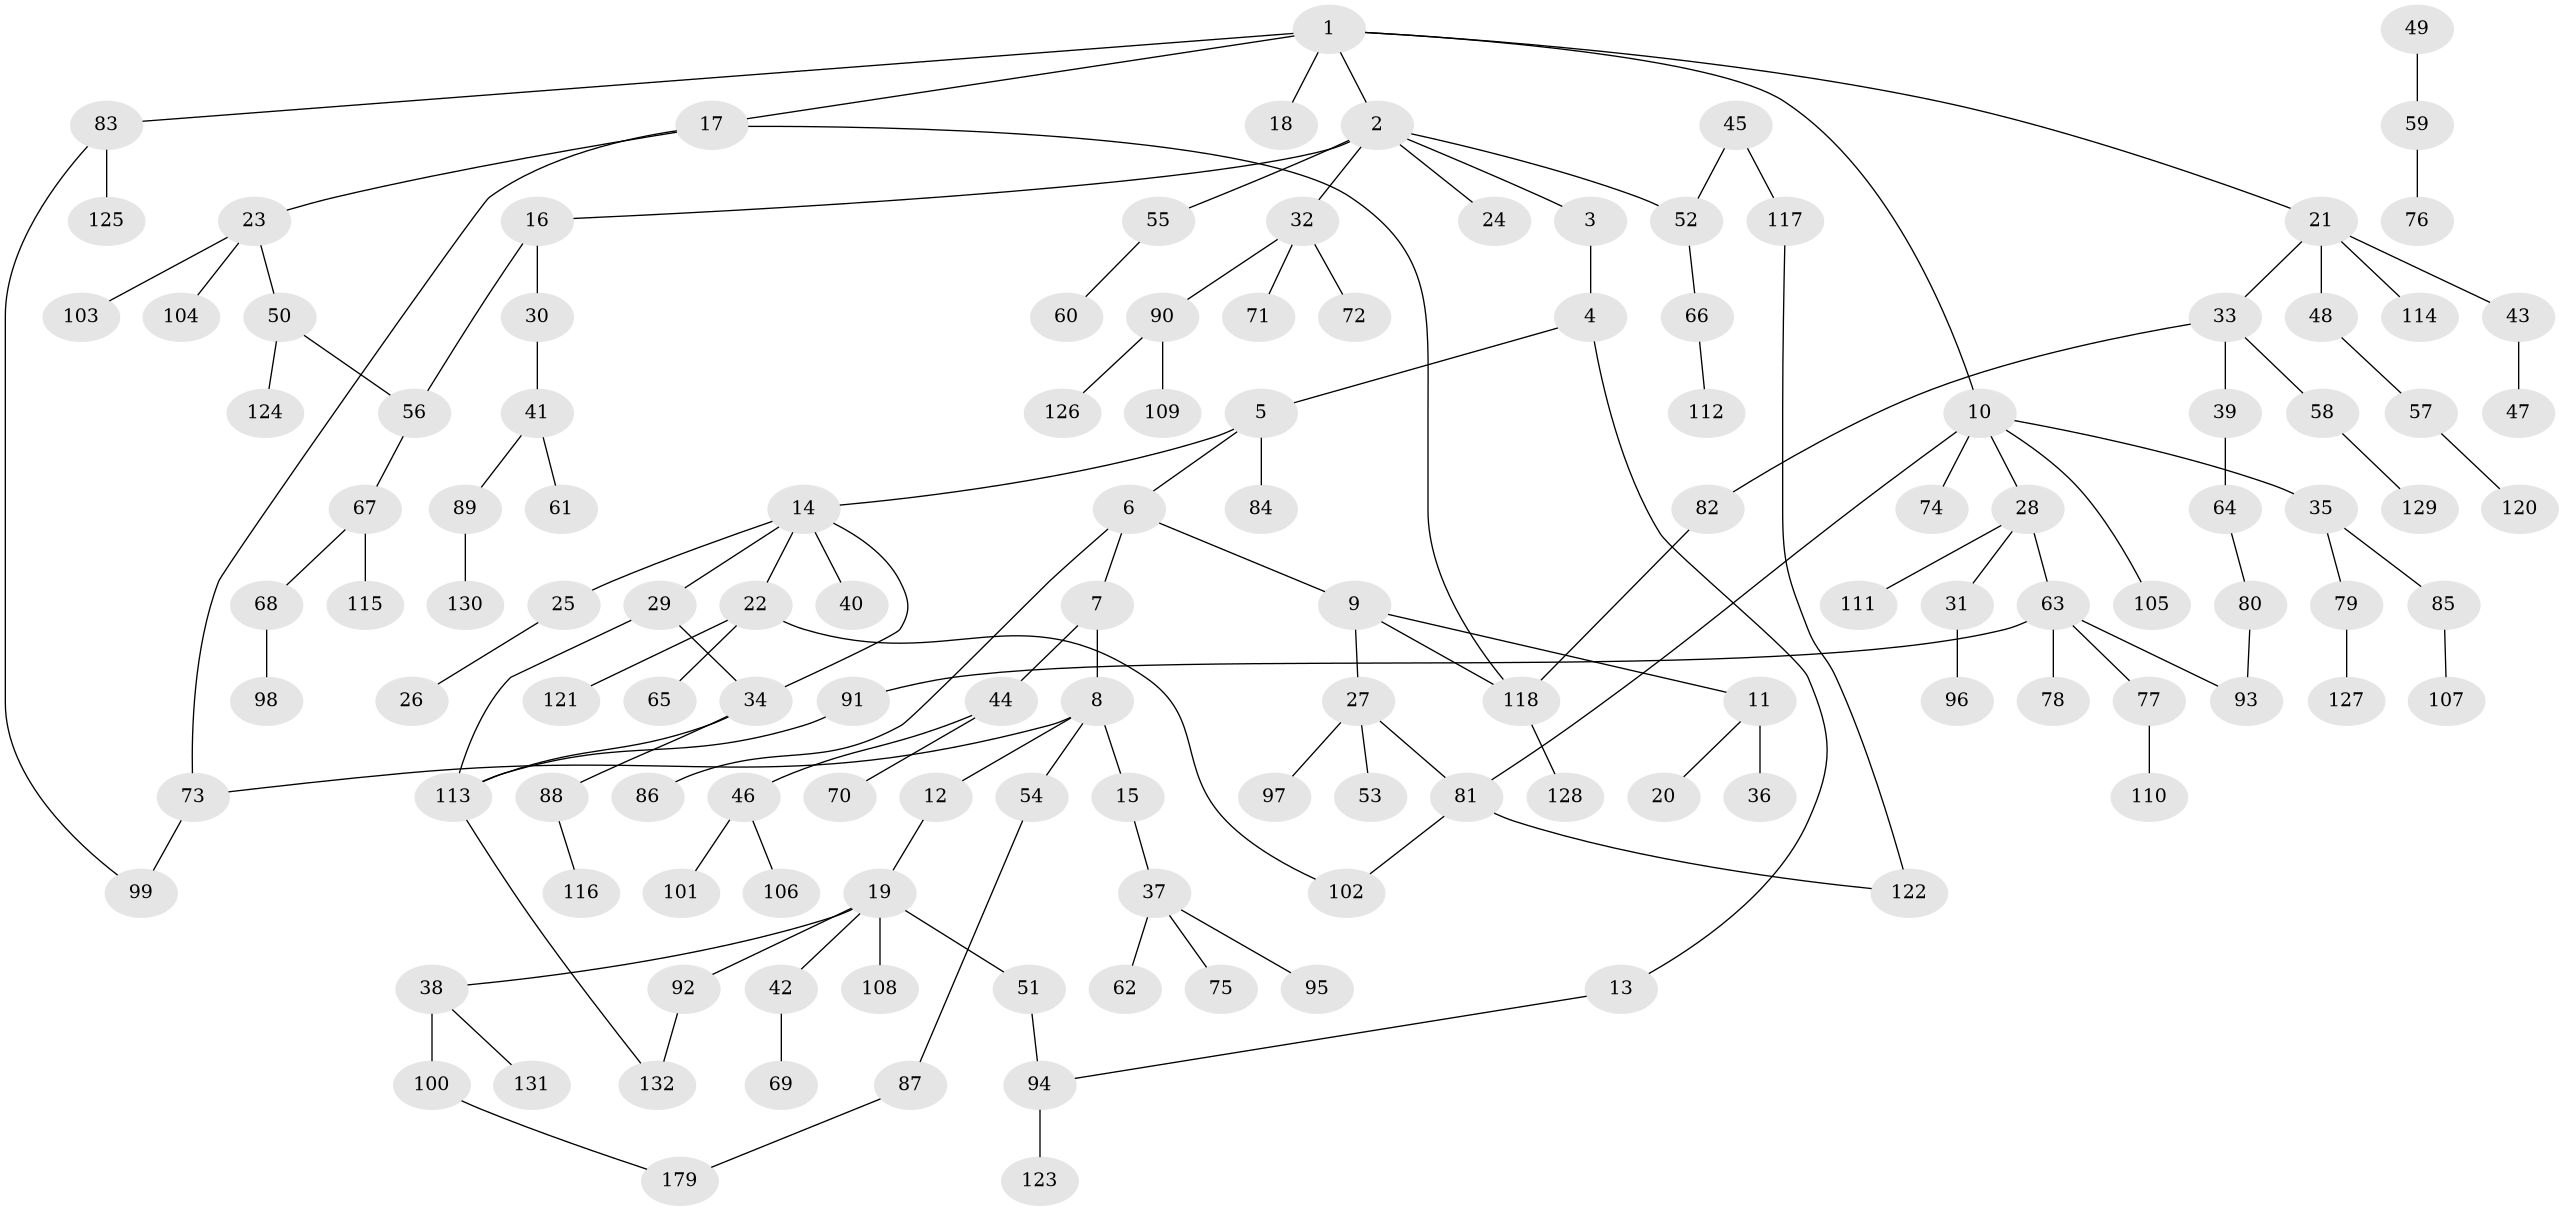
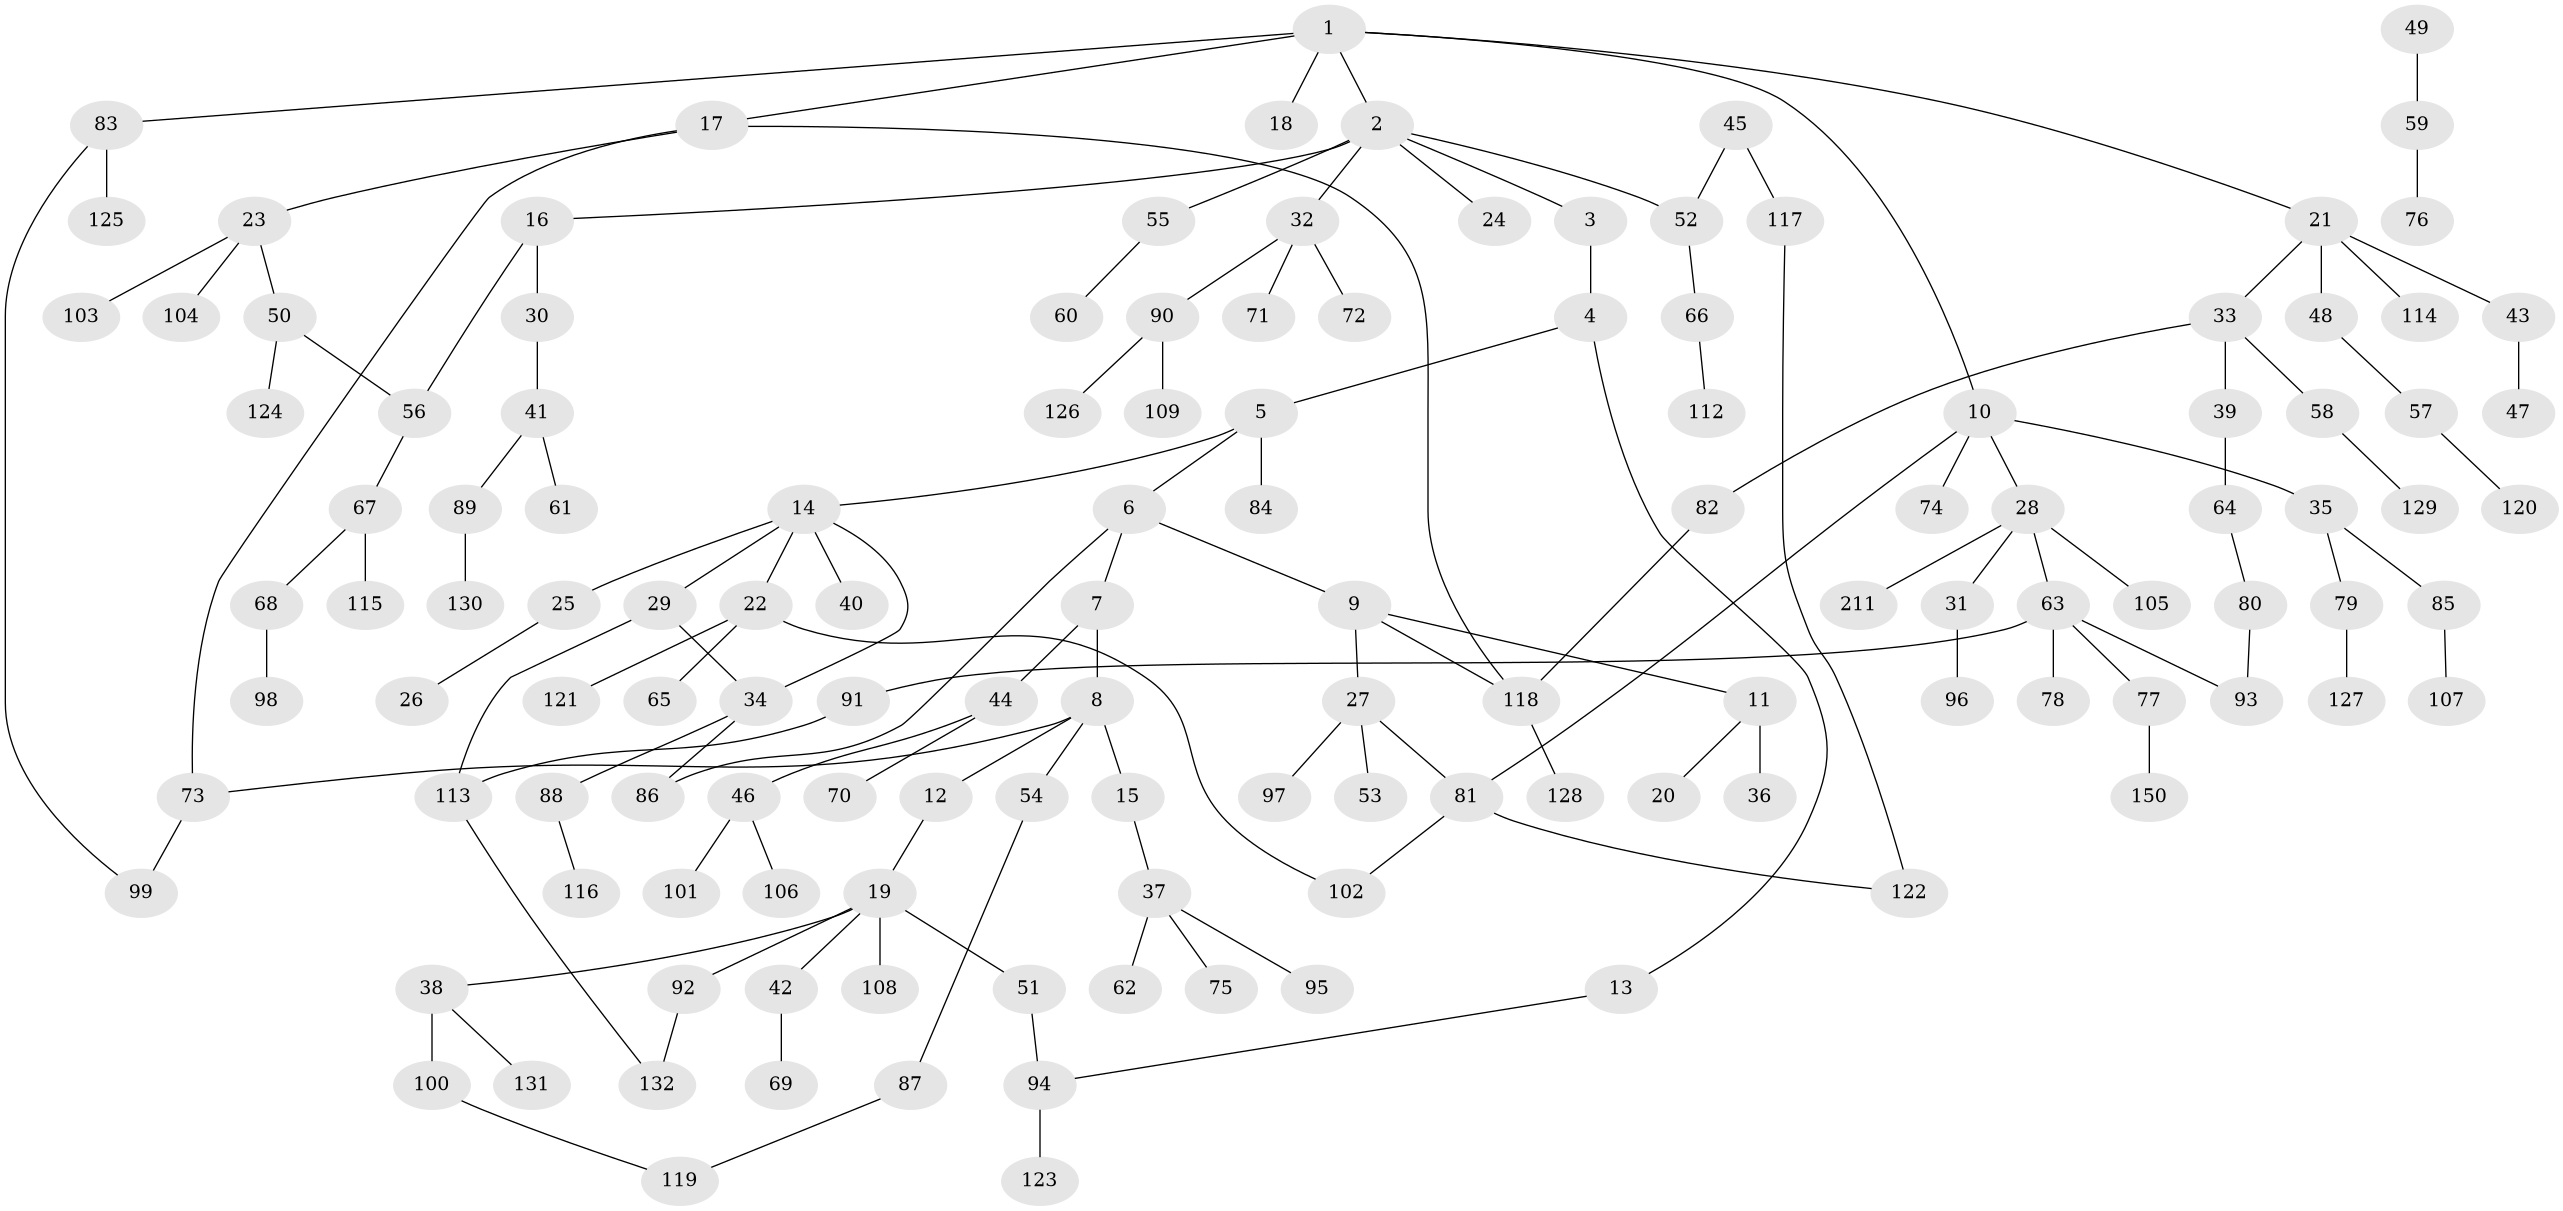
edge "10" -- "105": now "28" -- "105"
node "111": label "111" -> "211"
edge "34" -- "113": now "34" -- "86"
node "110": label "110" -> "150"
node "179": label "179" -> "119"
